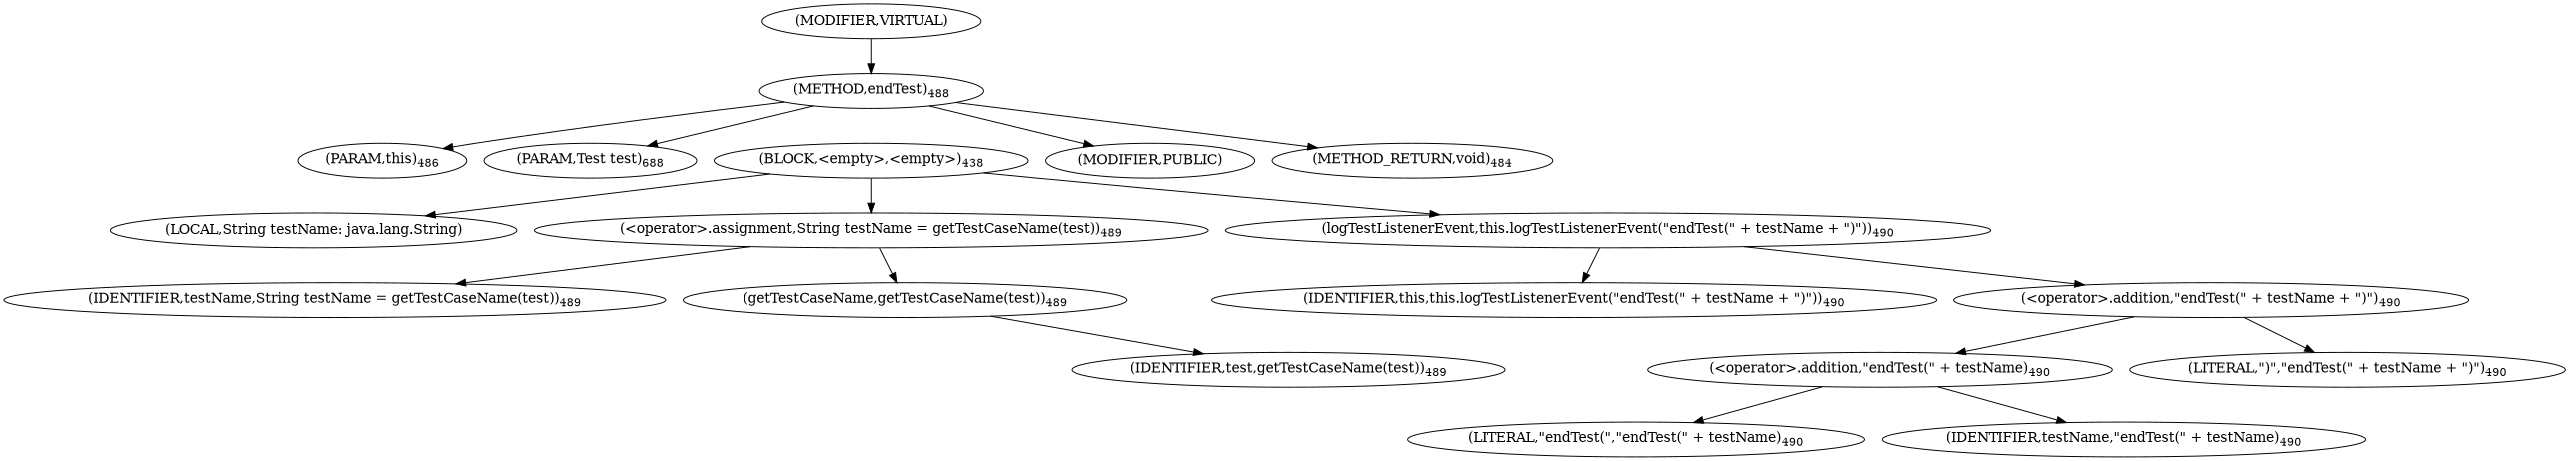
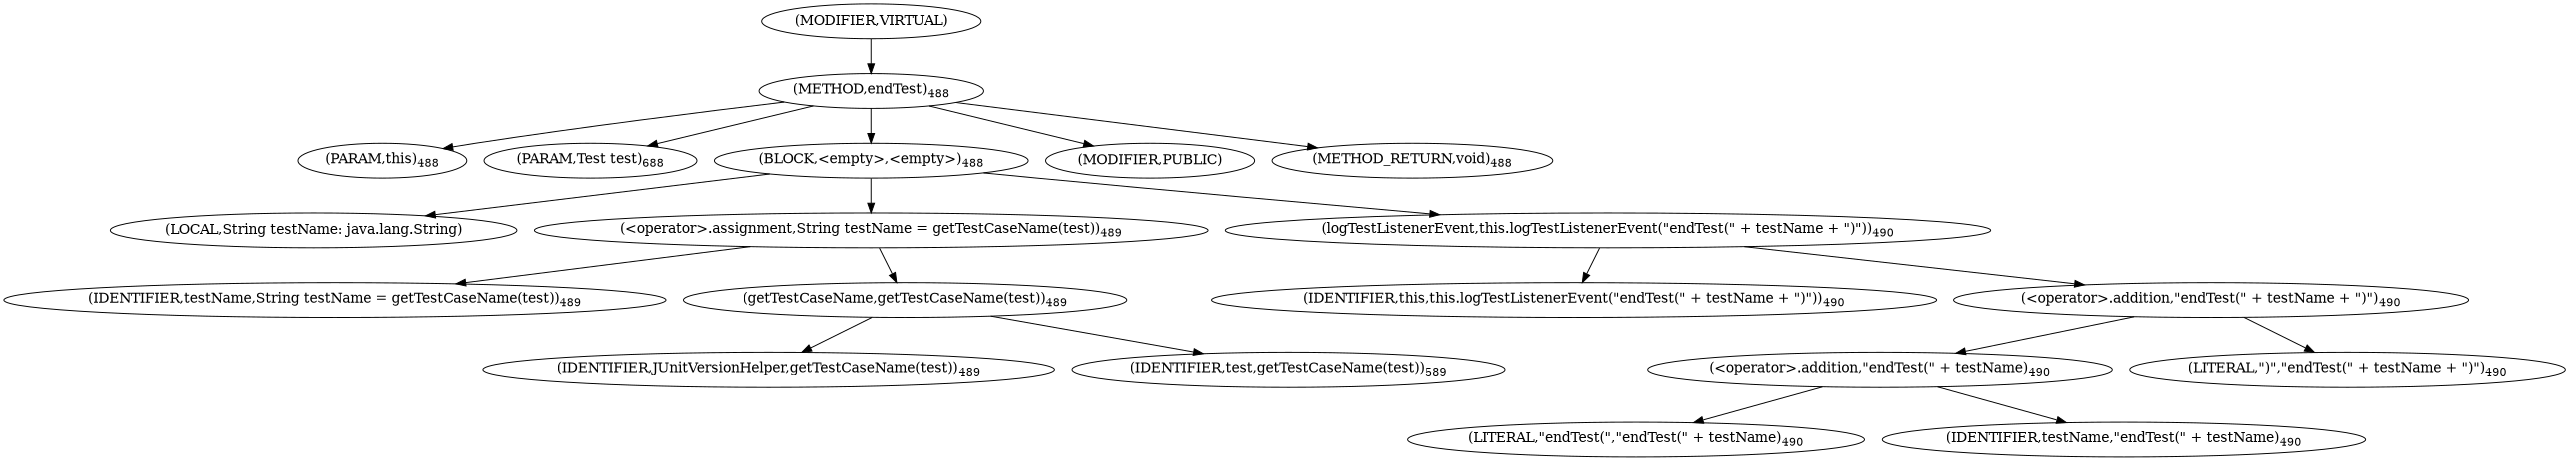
edge "(METHOD,endTest)" -> "(BLOCK,<empty>,<empty>)": added
node "(PARAM,this)": text "486" -> "488"
node "(BLOCK,<empty>,<empty>)": text "438" -> "488"
node "(METHOD_RETURN,void)": text "484" -> "488"
node "(IDENTIFIER,test,getTestCaseName(test))": text "489" -> "589"
node "(IDENTIFIER,JUnitVersionHelper,getTestCaseName(test))": added
